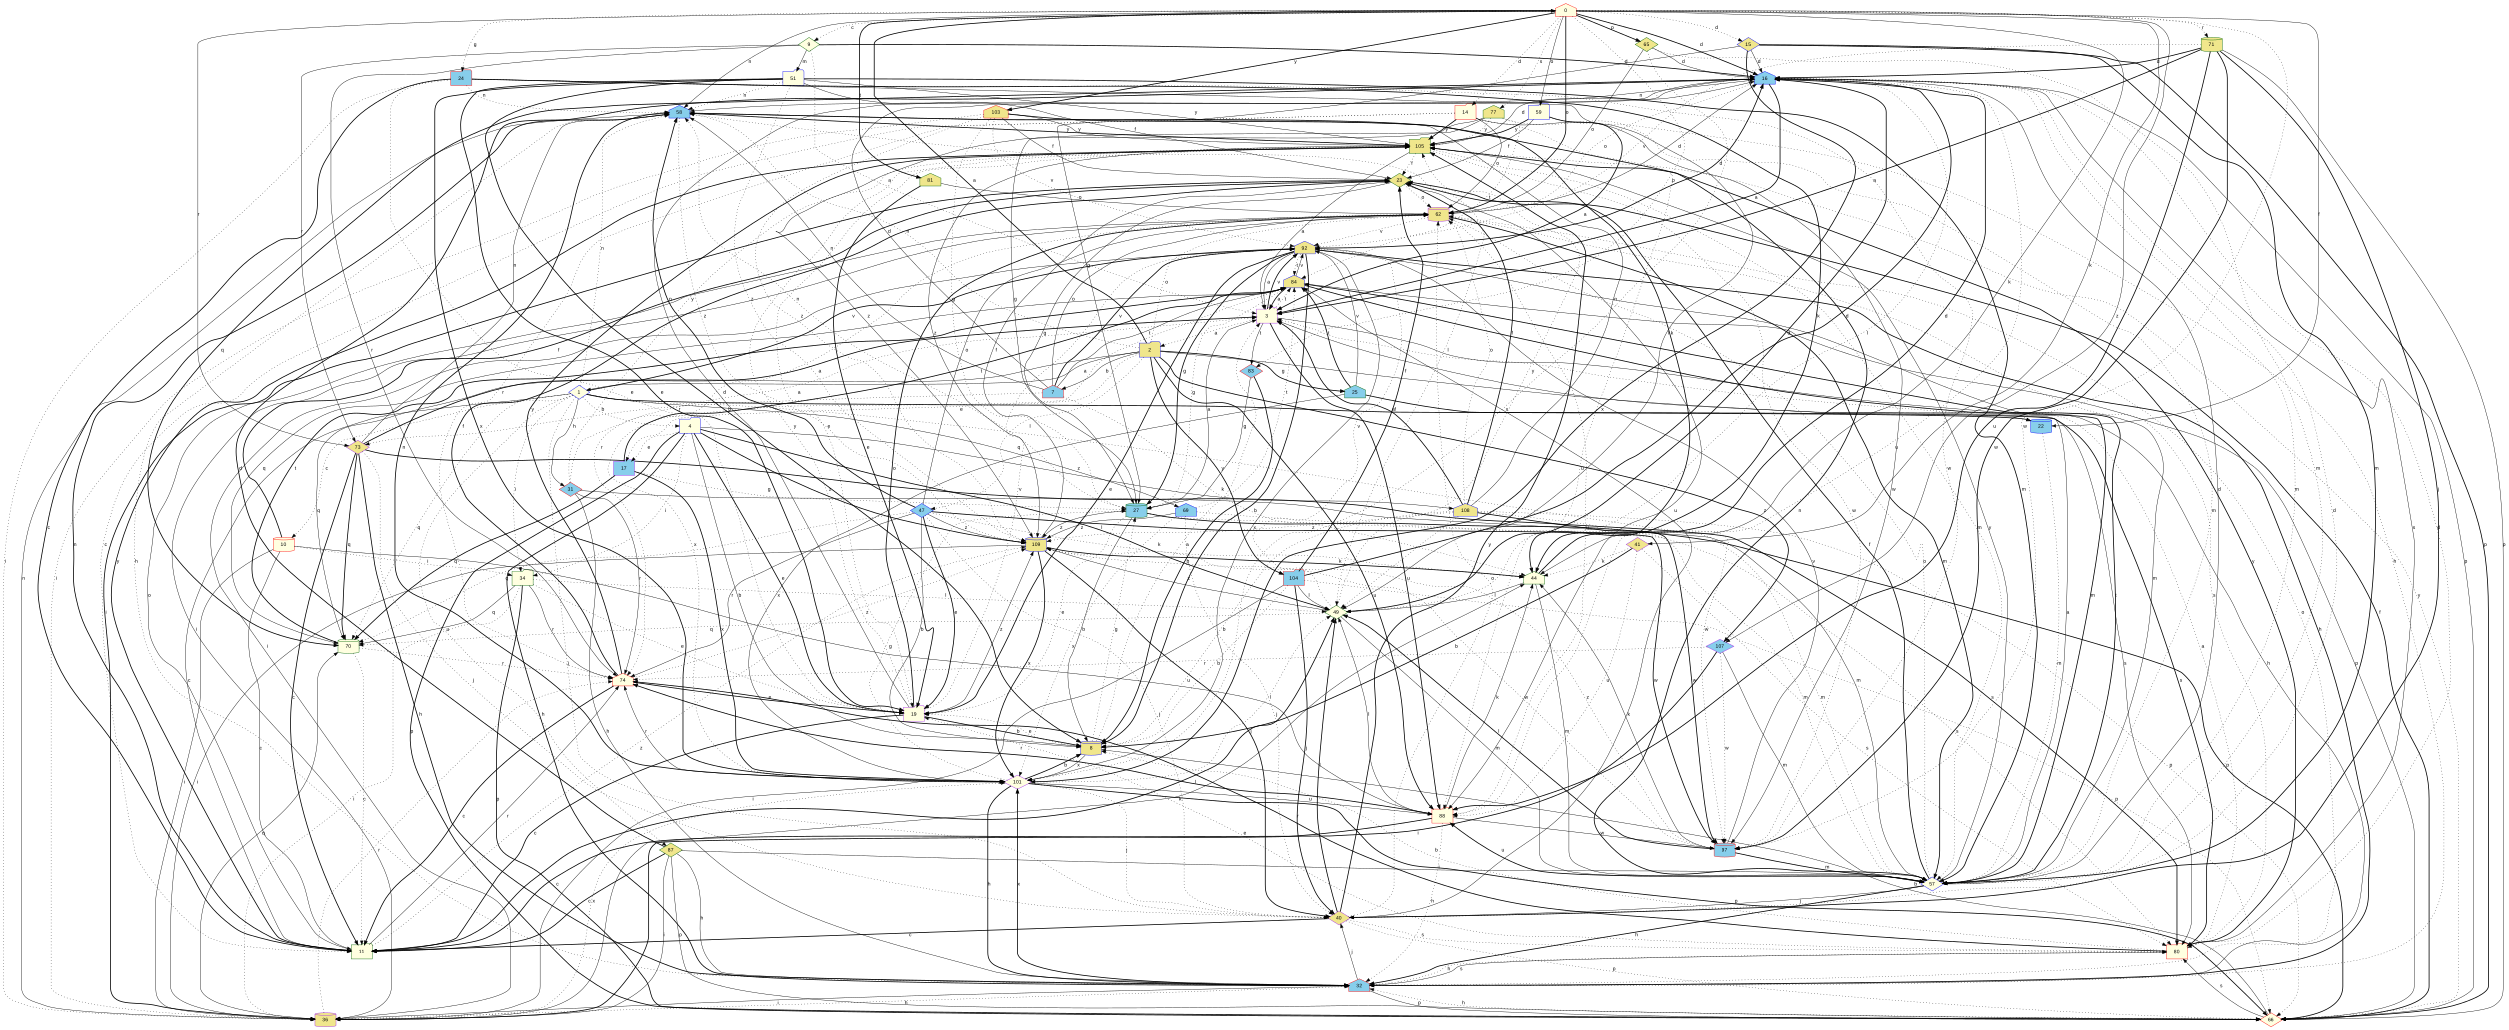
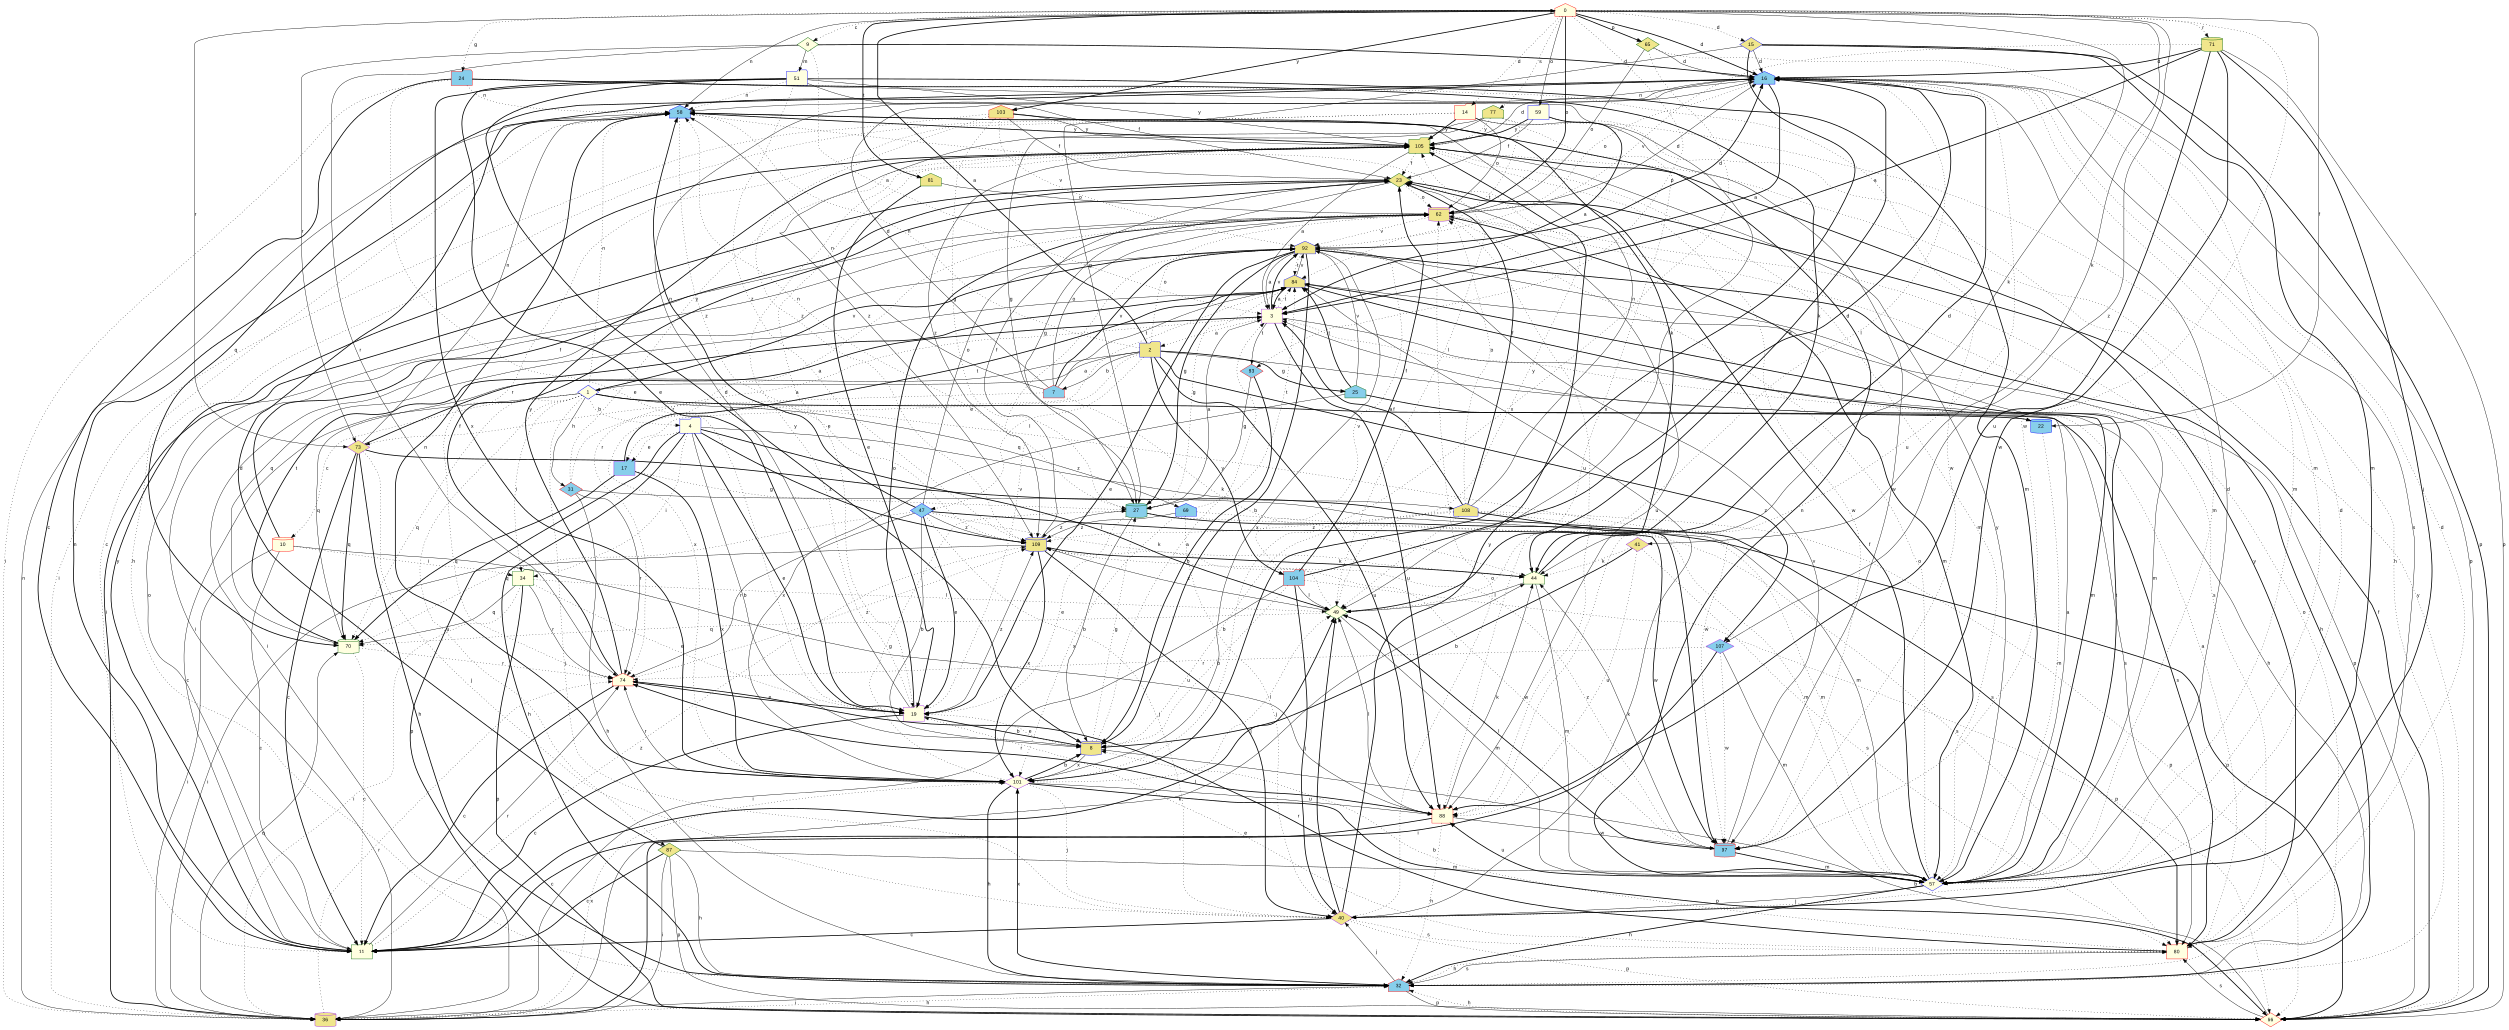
edge "87" -> "57": label "i" -> "m"
